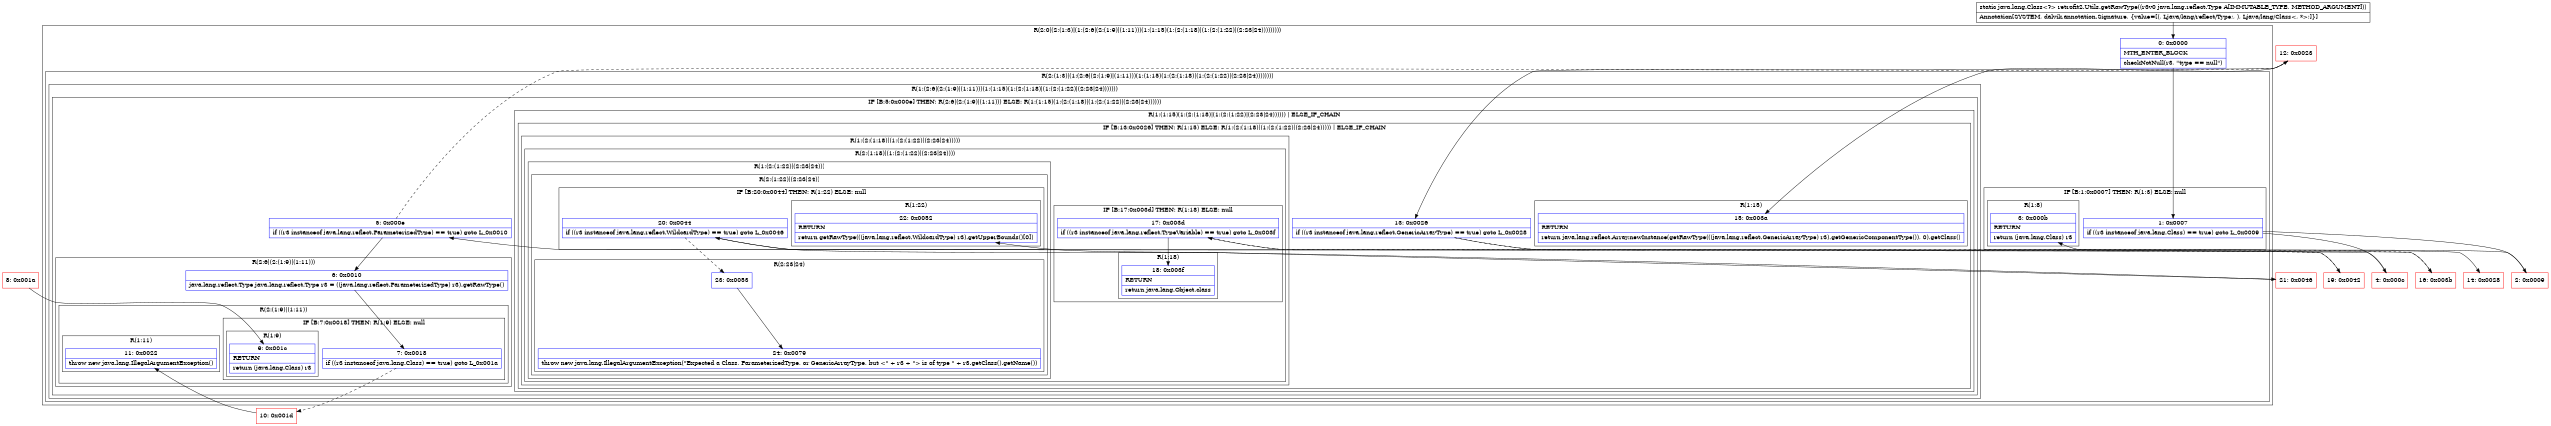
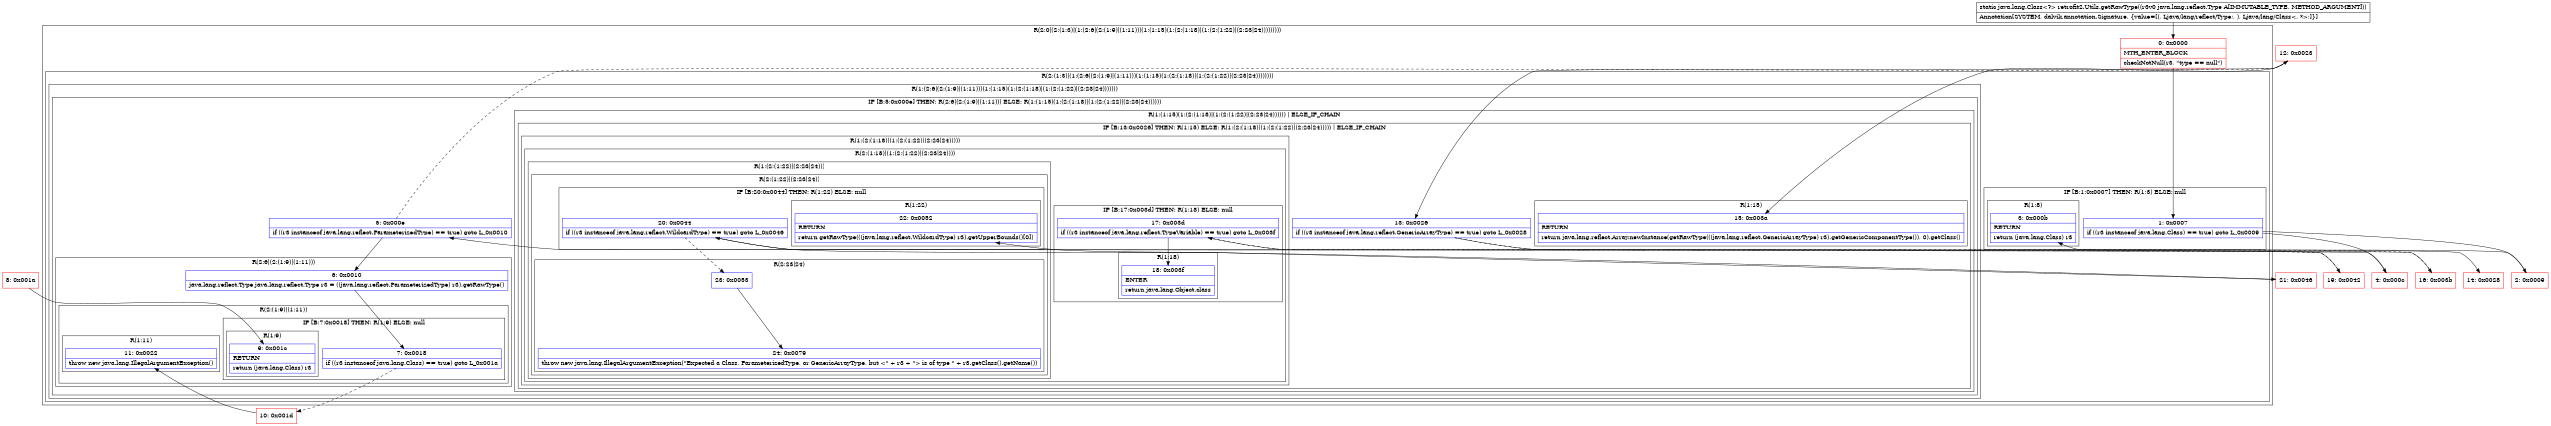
node "0: 0x0000": color blue -> red
node "18: 0x003f": text "RETURN" -> "ENTER"
